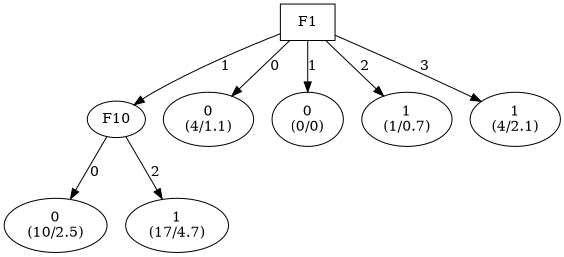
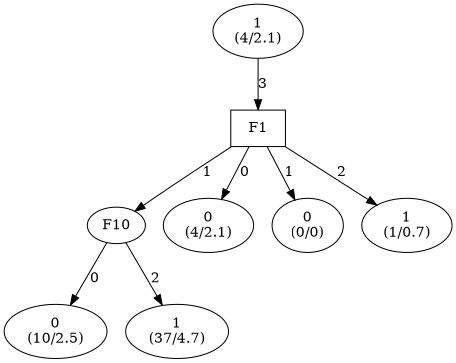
edge "F1" -> "1 (4/2.1)": reversed
node "0 (4/1.1)": label "0 (4/1.1)" -> "0 (4/2.1)"
node "1 (17/4.7)": label "1 (17/4.7)" -> "1 (37/4.7)"
